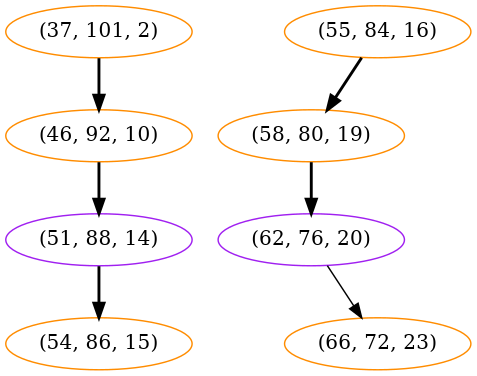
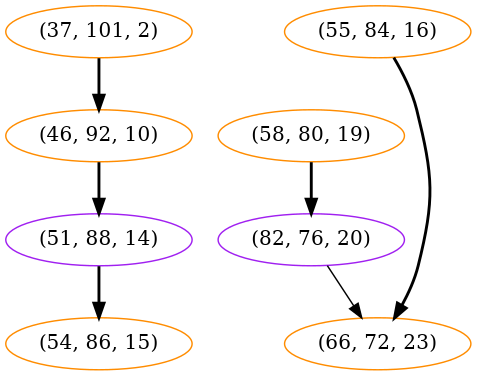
edge "(55, 84, 16)" -> "(58, 80, 19)": now "(55, 84, 16)" -> "(66, 72, 23)"
node "(62, 76, 20)": label "(62, 76, 20)" -> "(82, 76, 20)"
